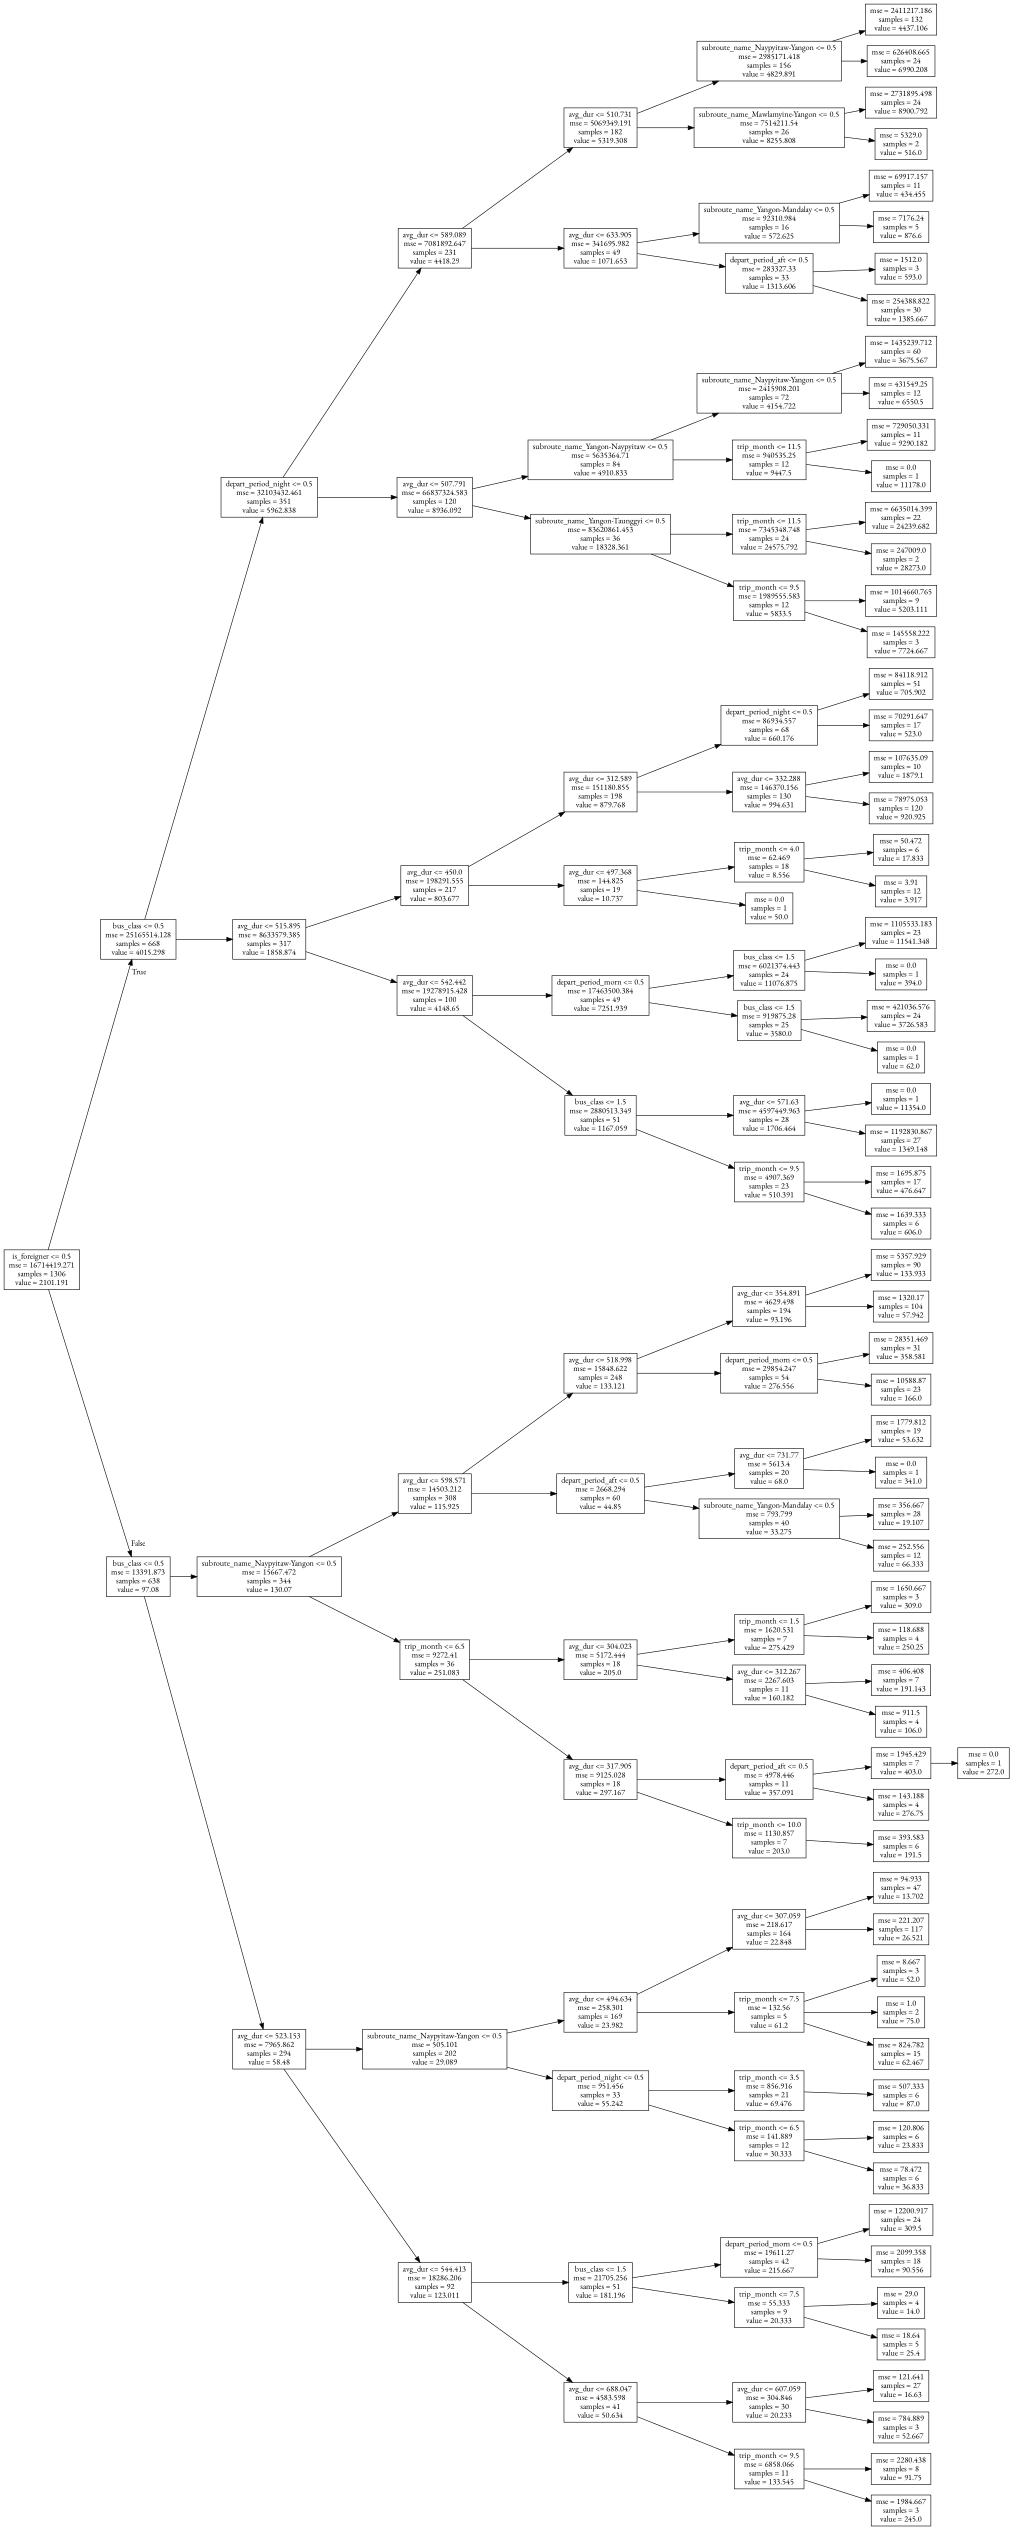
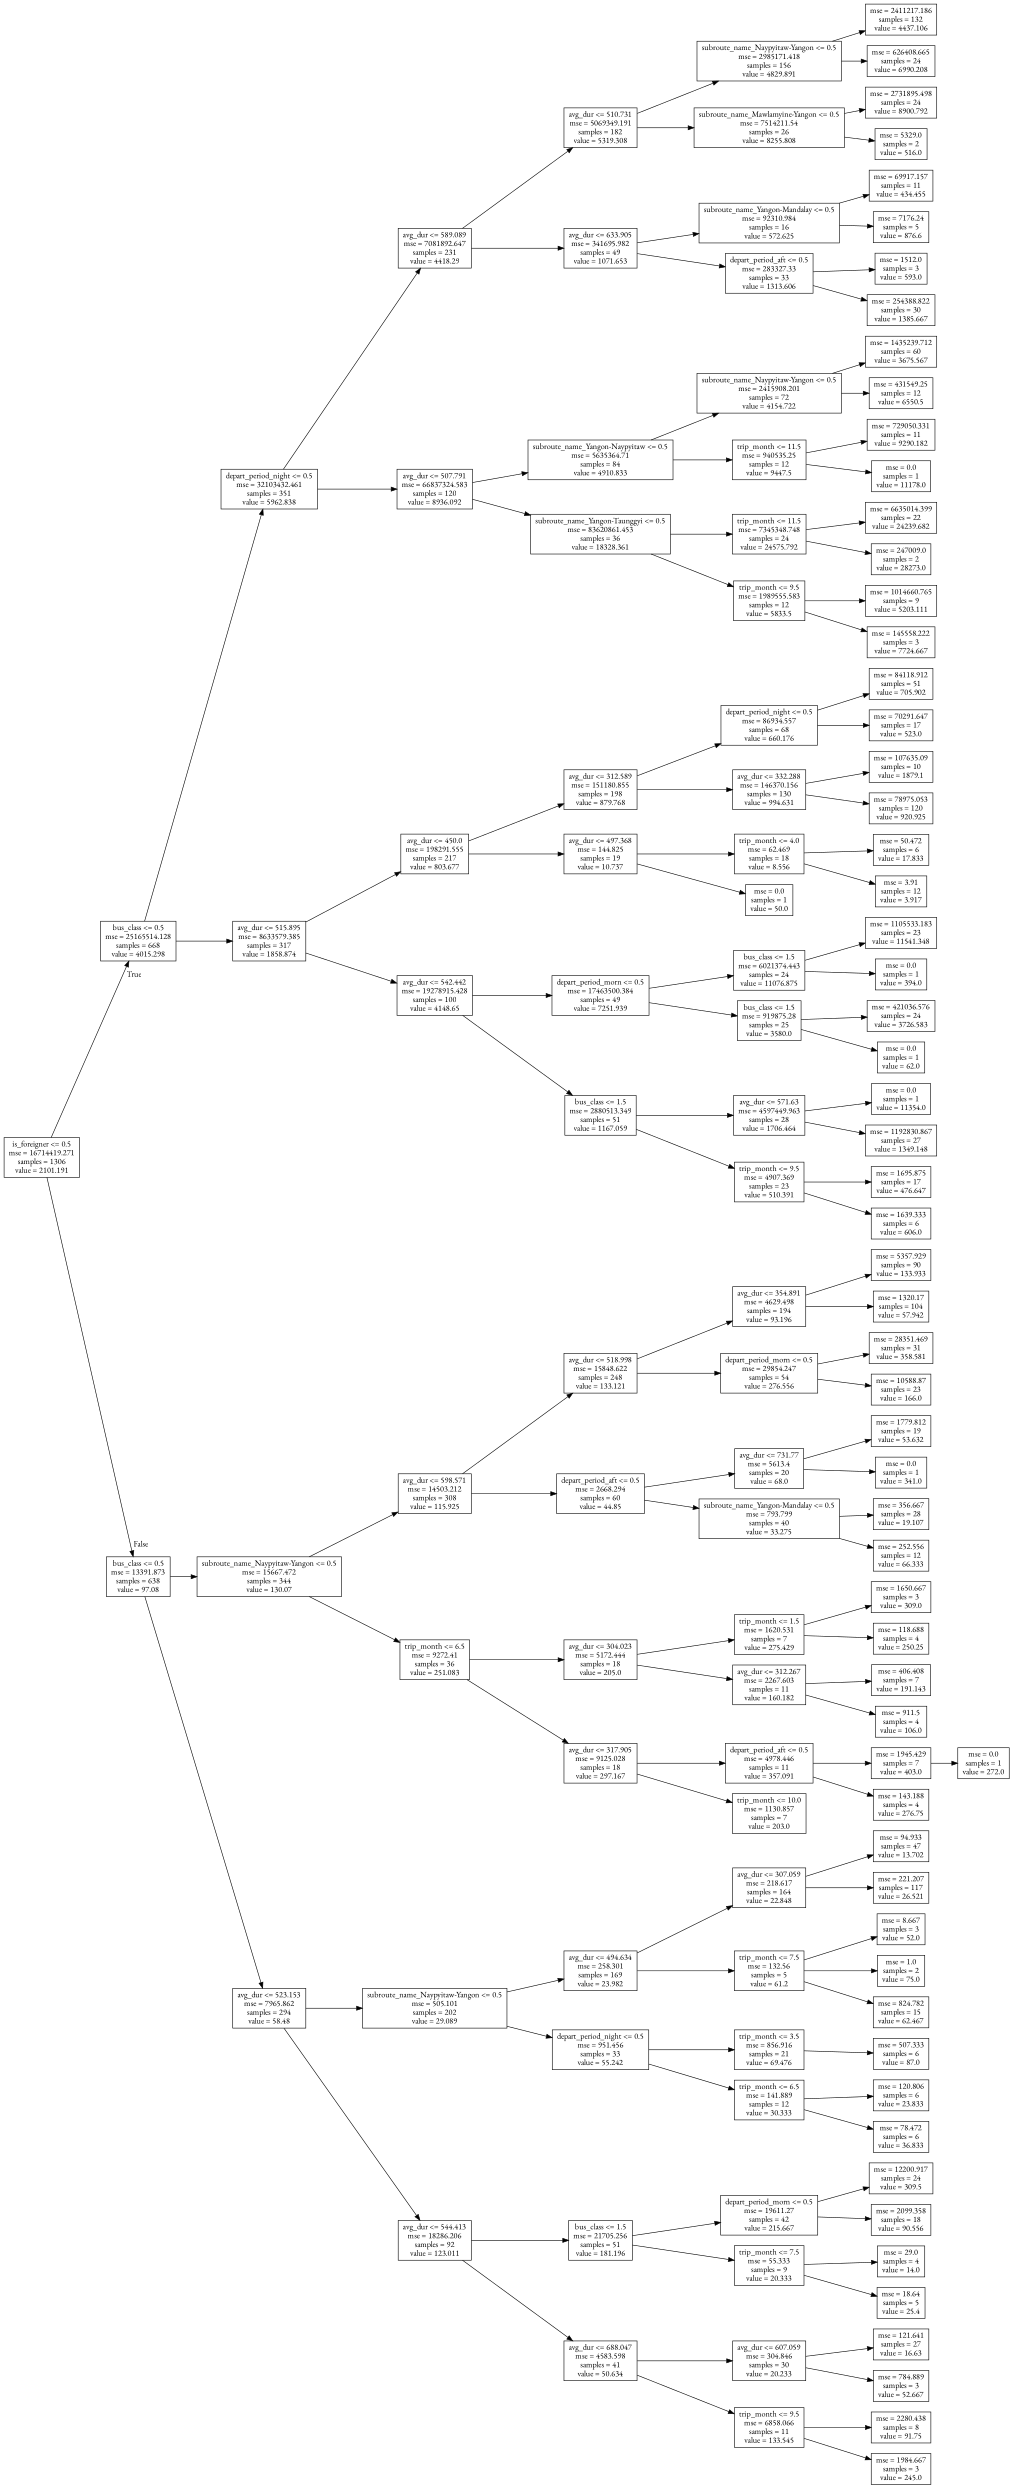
node "mse = 393.583 samples = 6 value = 191.5": removed
